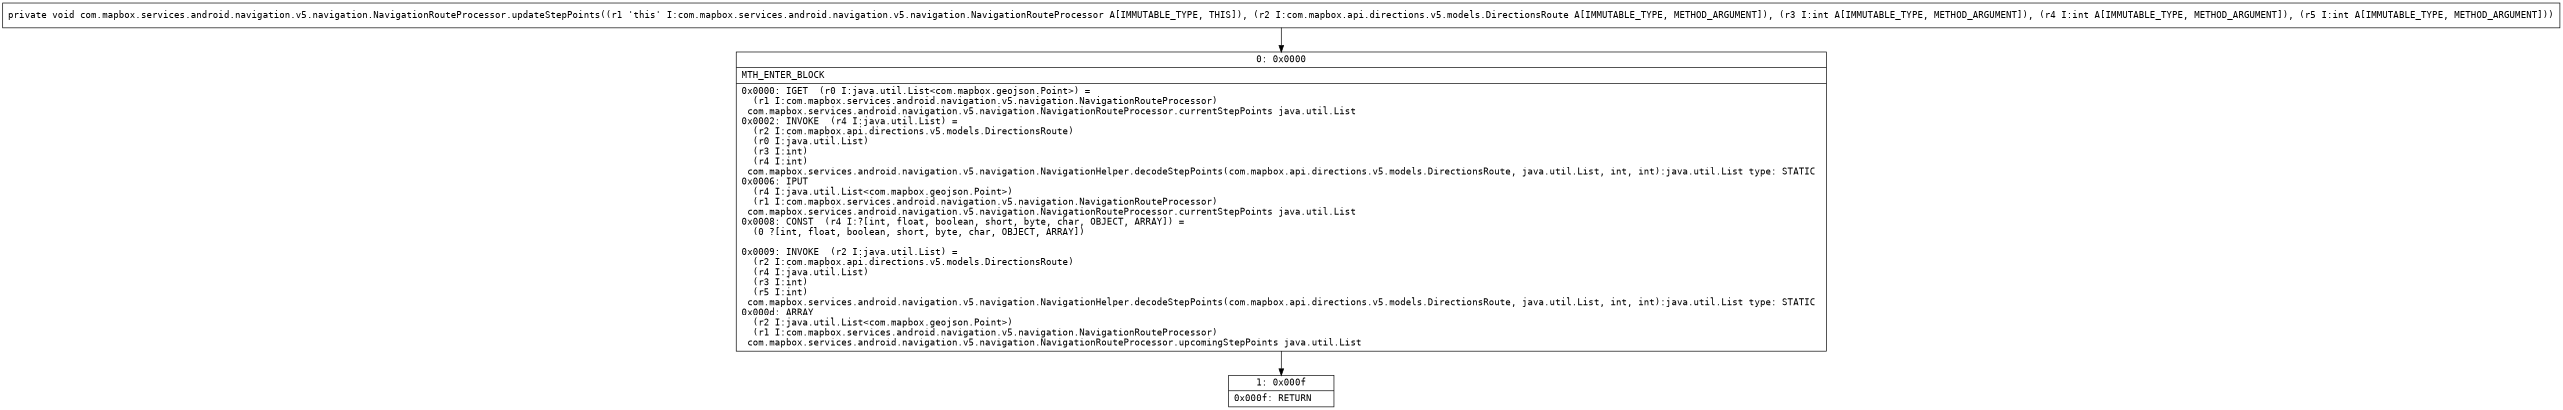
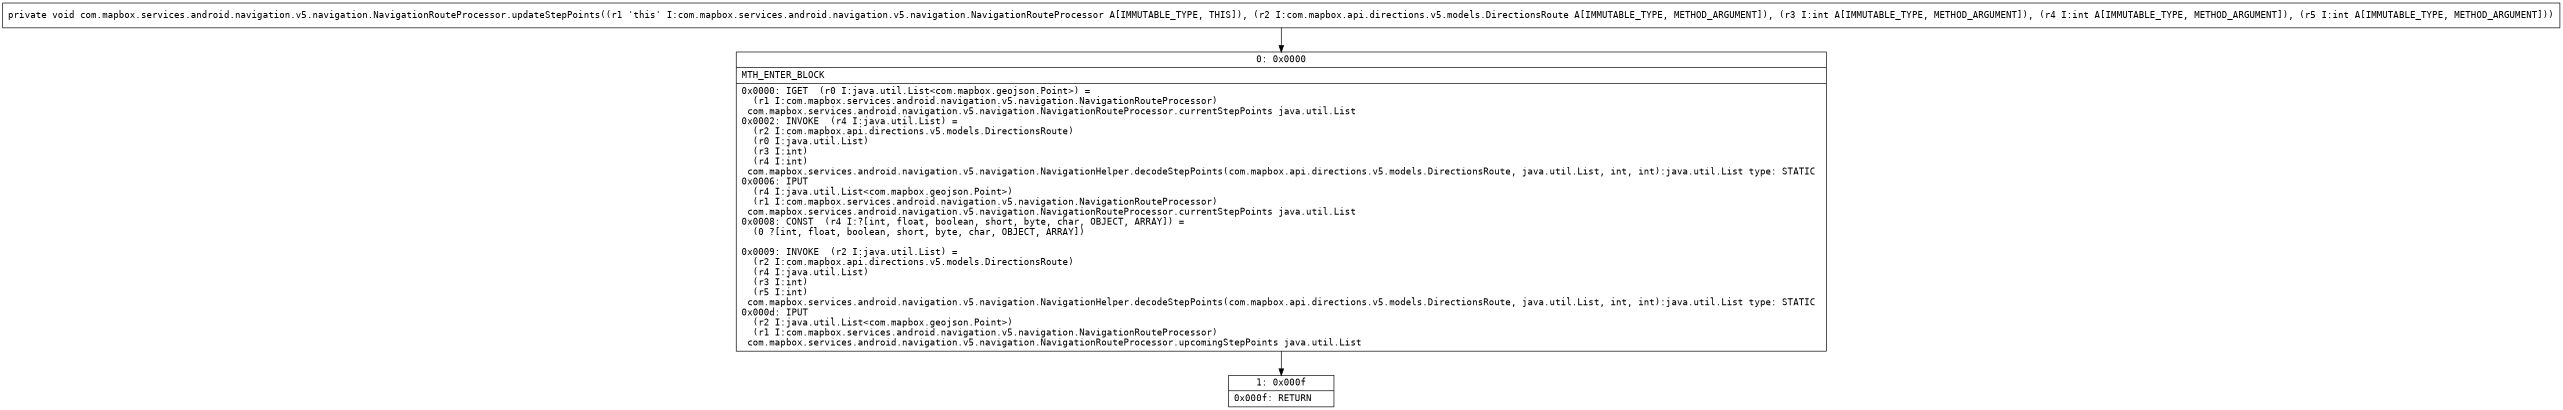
node "0: 0x0000": text "0x000d: ARRAY" -> "0x000d: IPUT"
